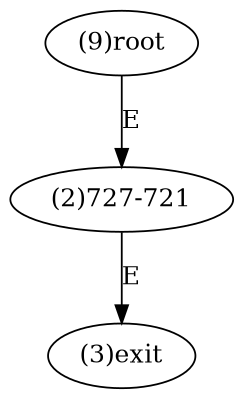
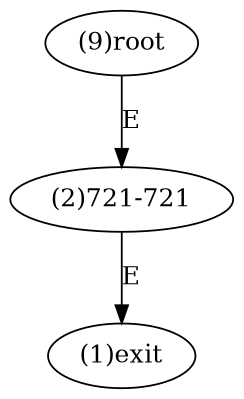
node "(2)727-721": label "(2)727-721" -> "(2)721-721"
node "(3)exit": label "(3)exit" -> "(1)exit"
